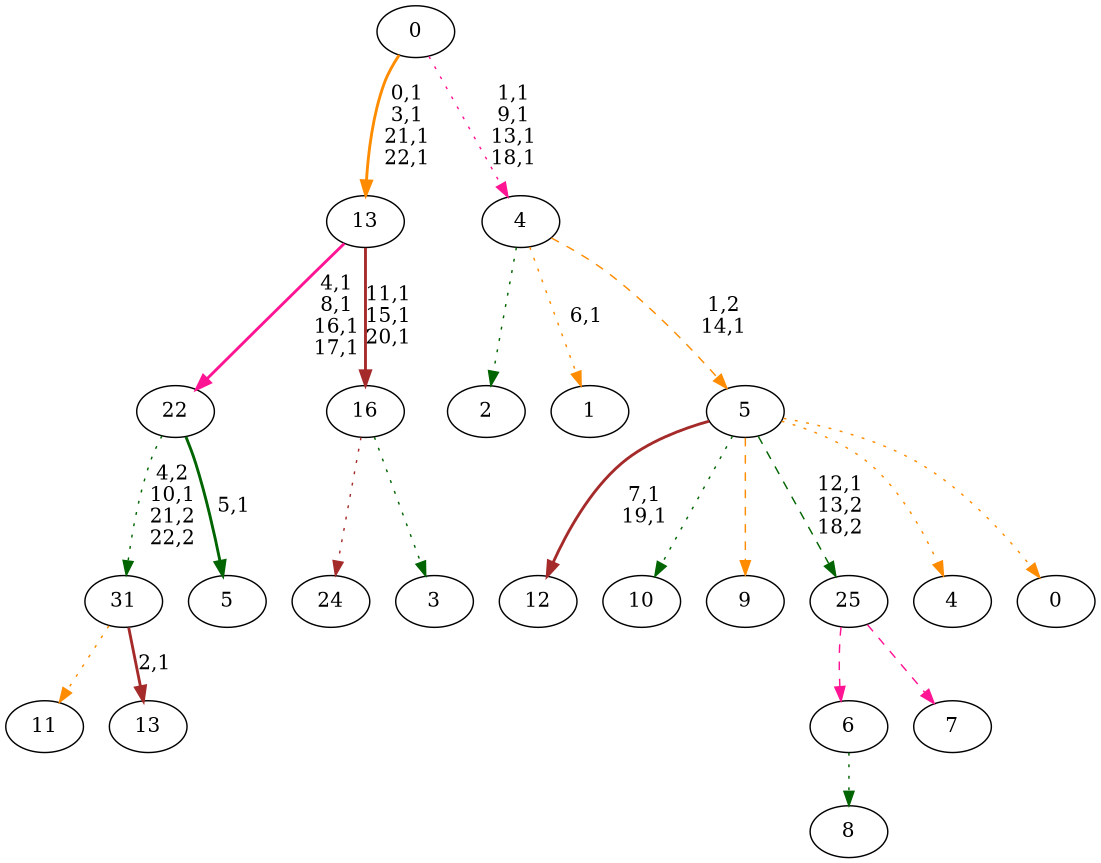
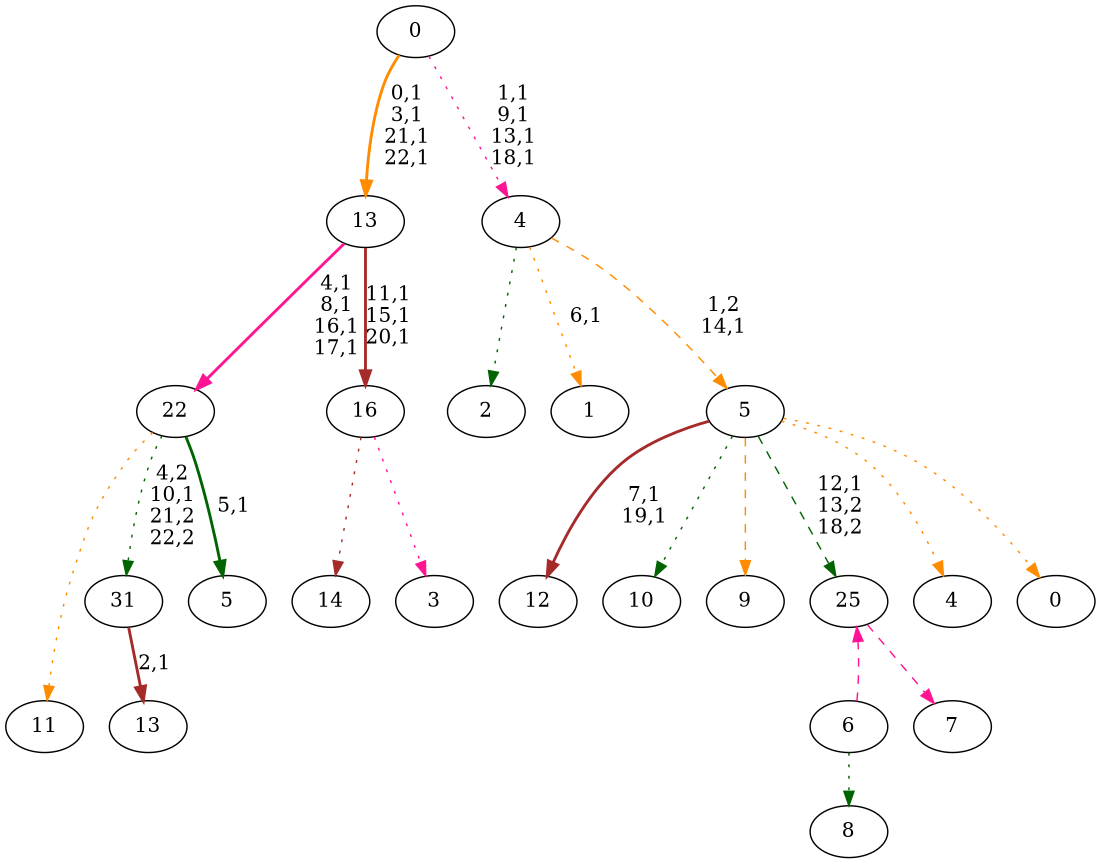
edge "16" -> "3": color darkgreen -> deeppink
node "24": label "24" -> "14"
edge "25" -> "6": reversed
edge "31" -> "11": now "22" -> "11"
